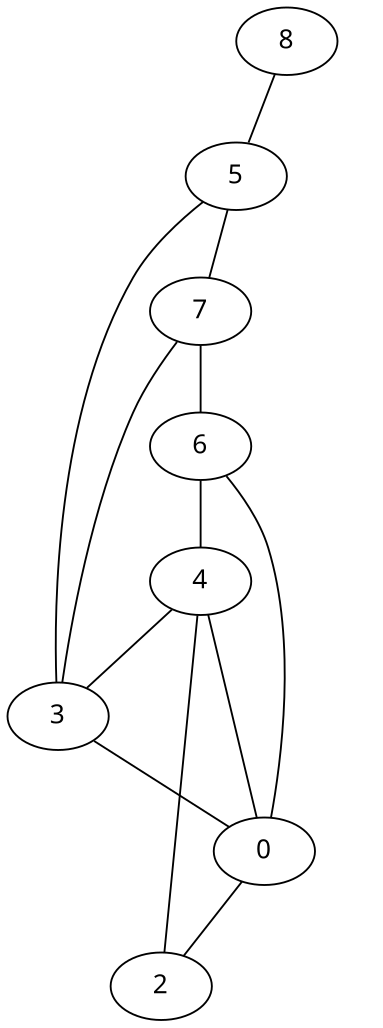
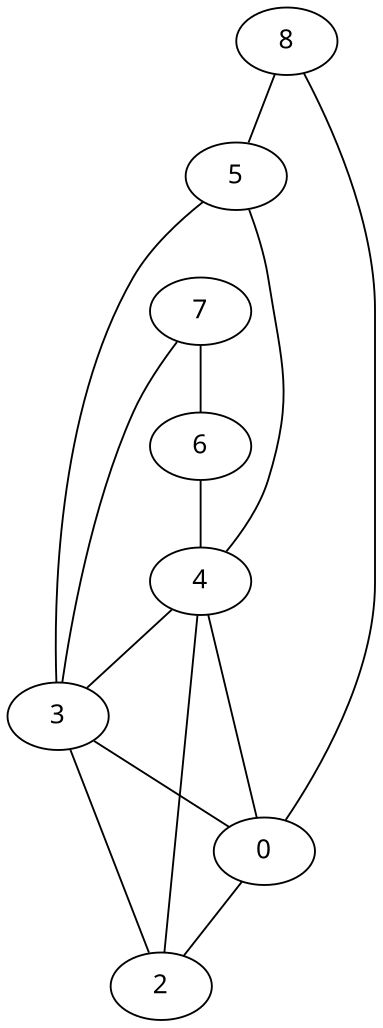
edge "5" -- "7": now "5" -- "4"
edge "6" -- "0": now "8" -- "0"
edge "3" -- "2": added
